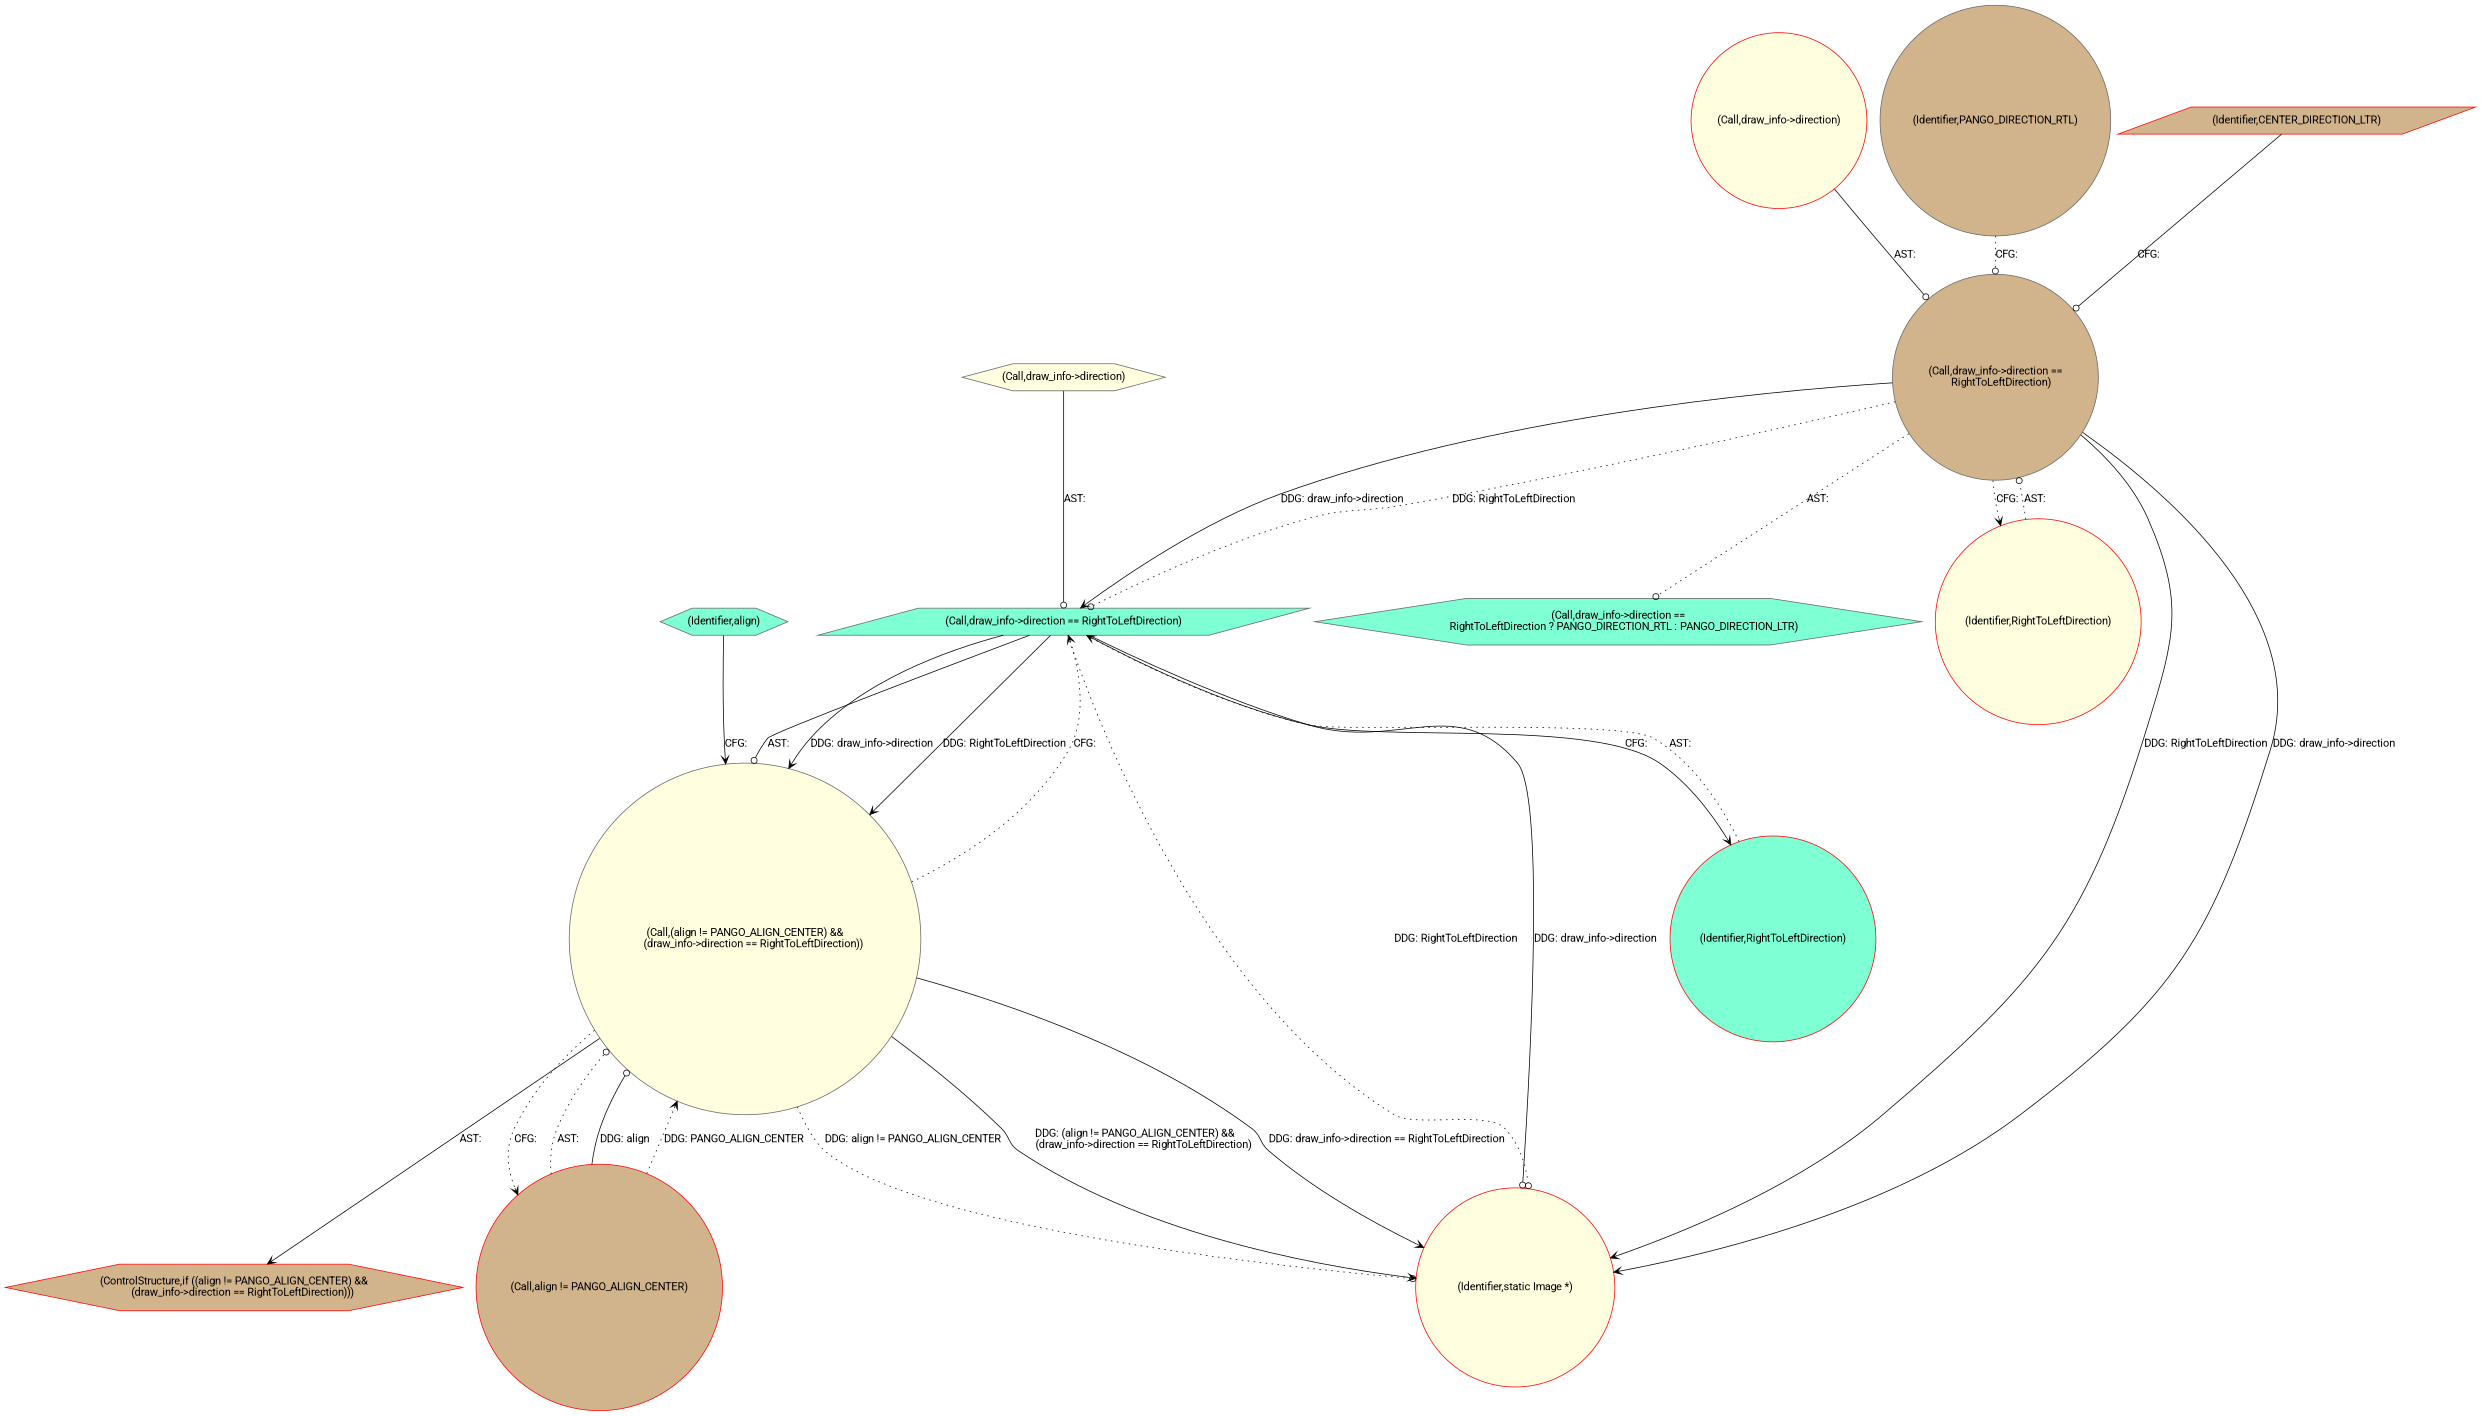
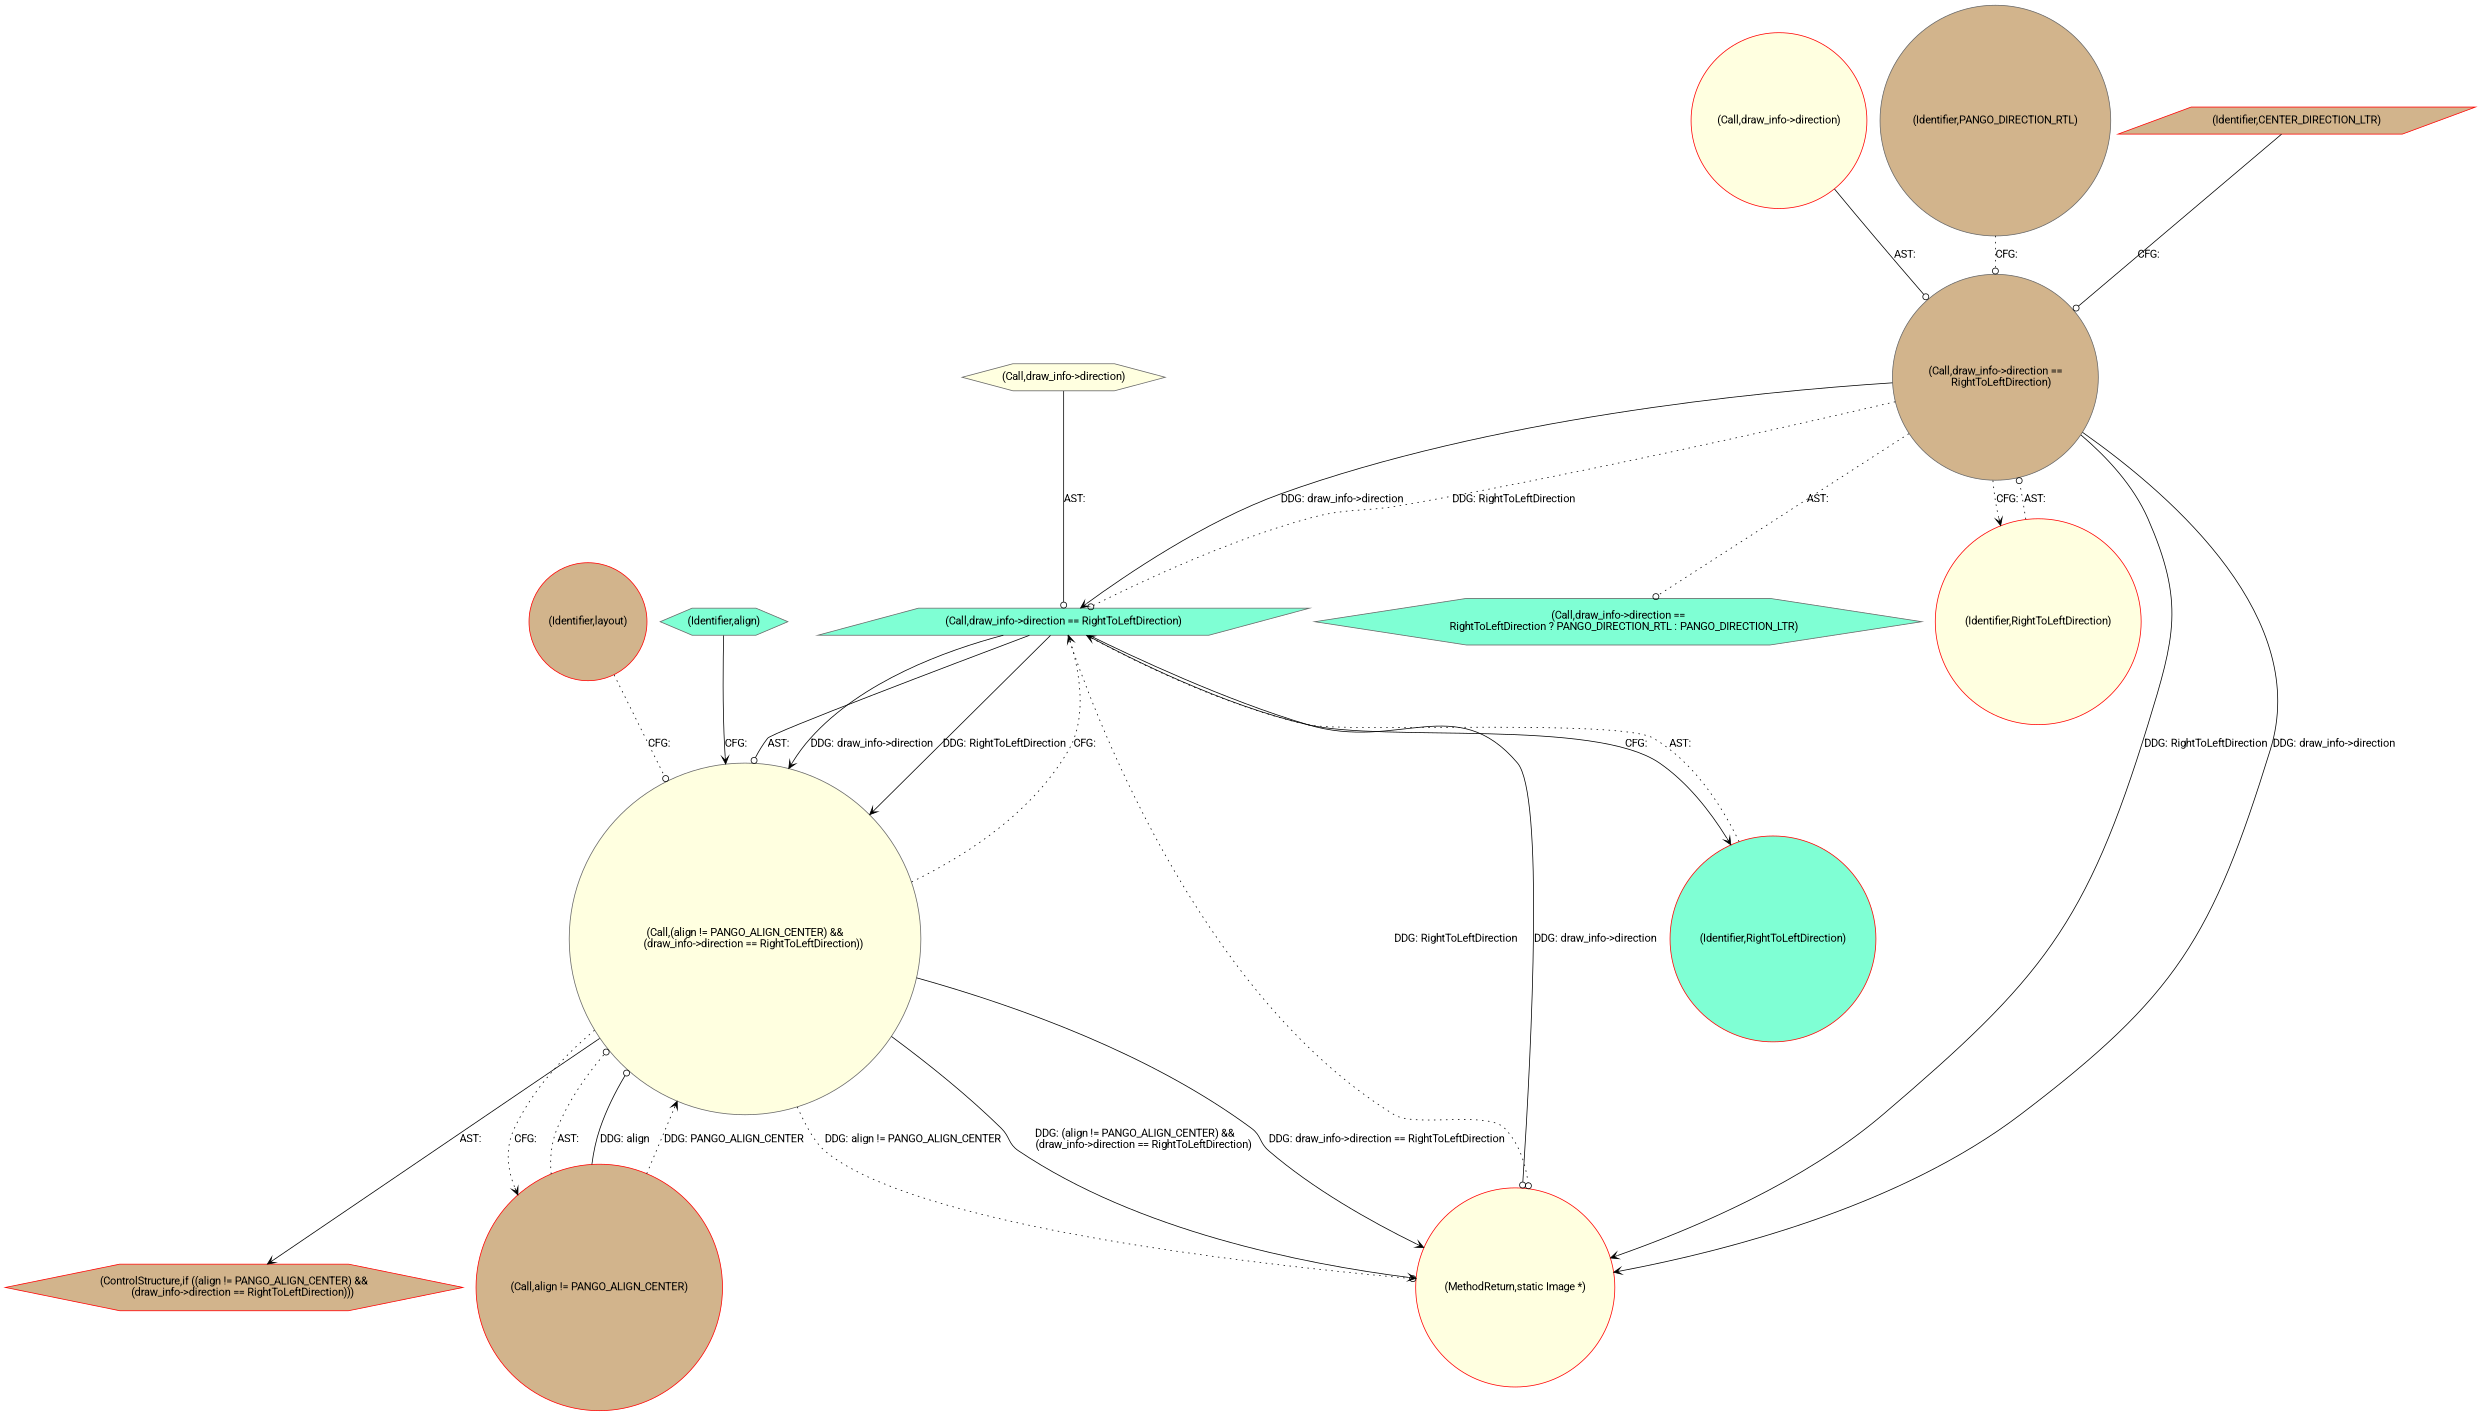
node "(Identifier,layout)": added
node "(Identifier,static Image *)": label "(Identifier,static Image *)" -> "(MethodReturn,static Image *)"
